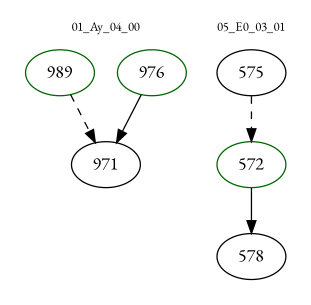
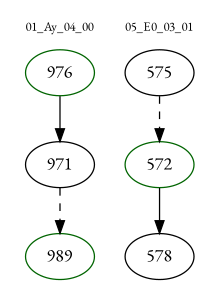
edge "989" -> "971": reversed
